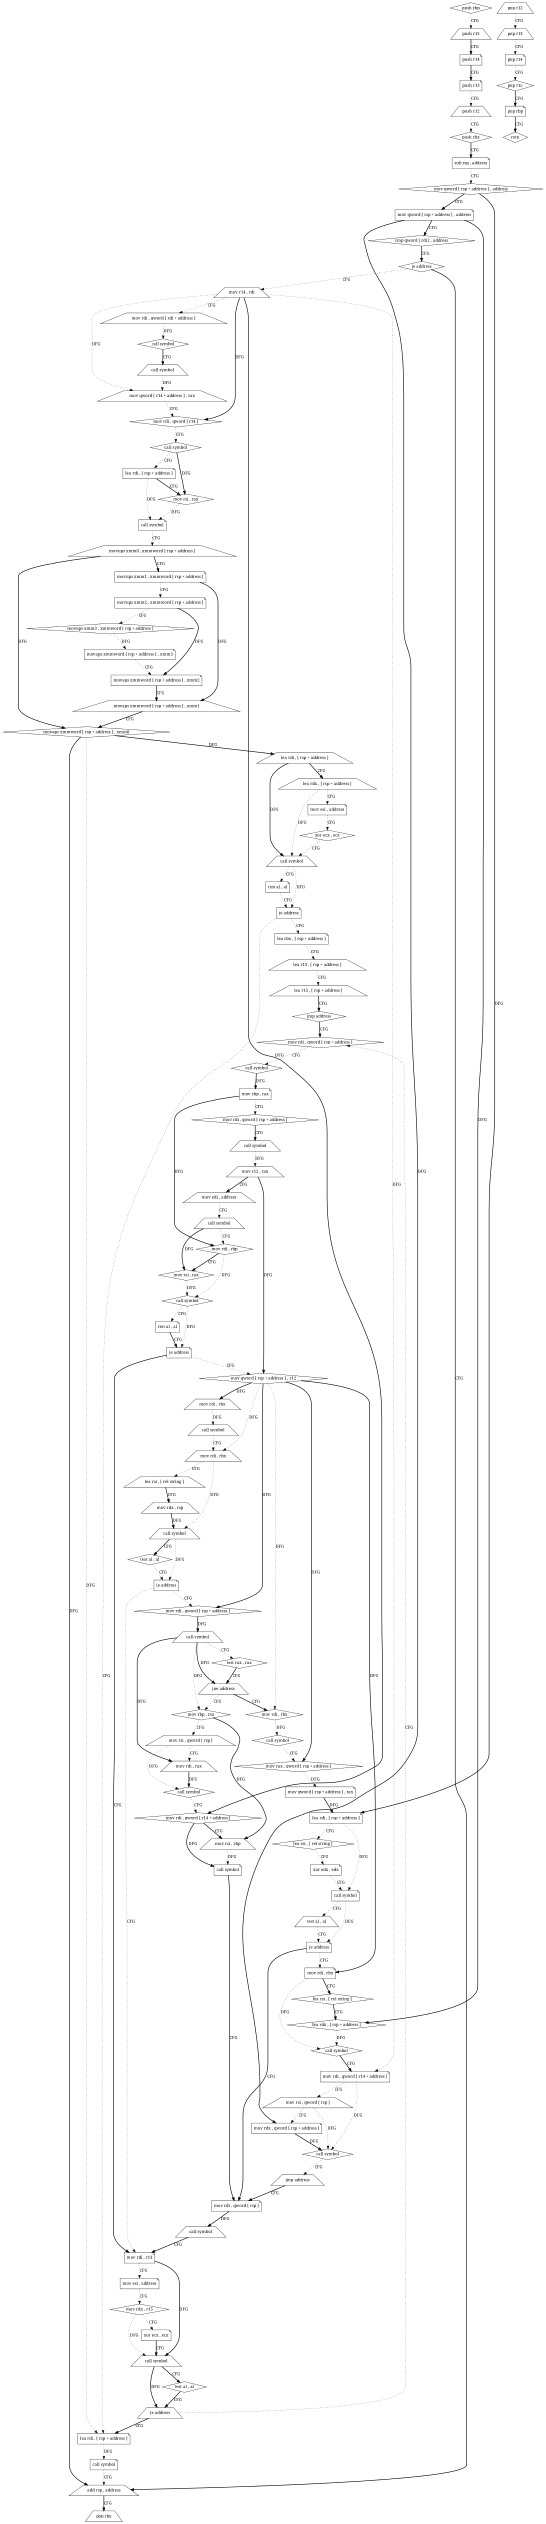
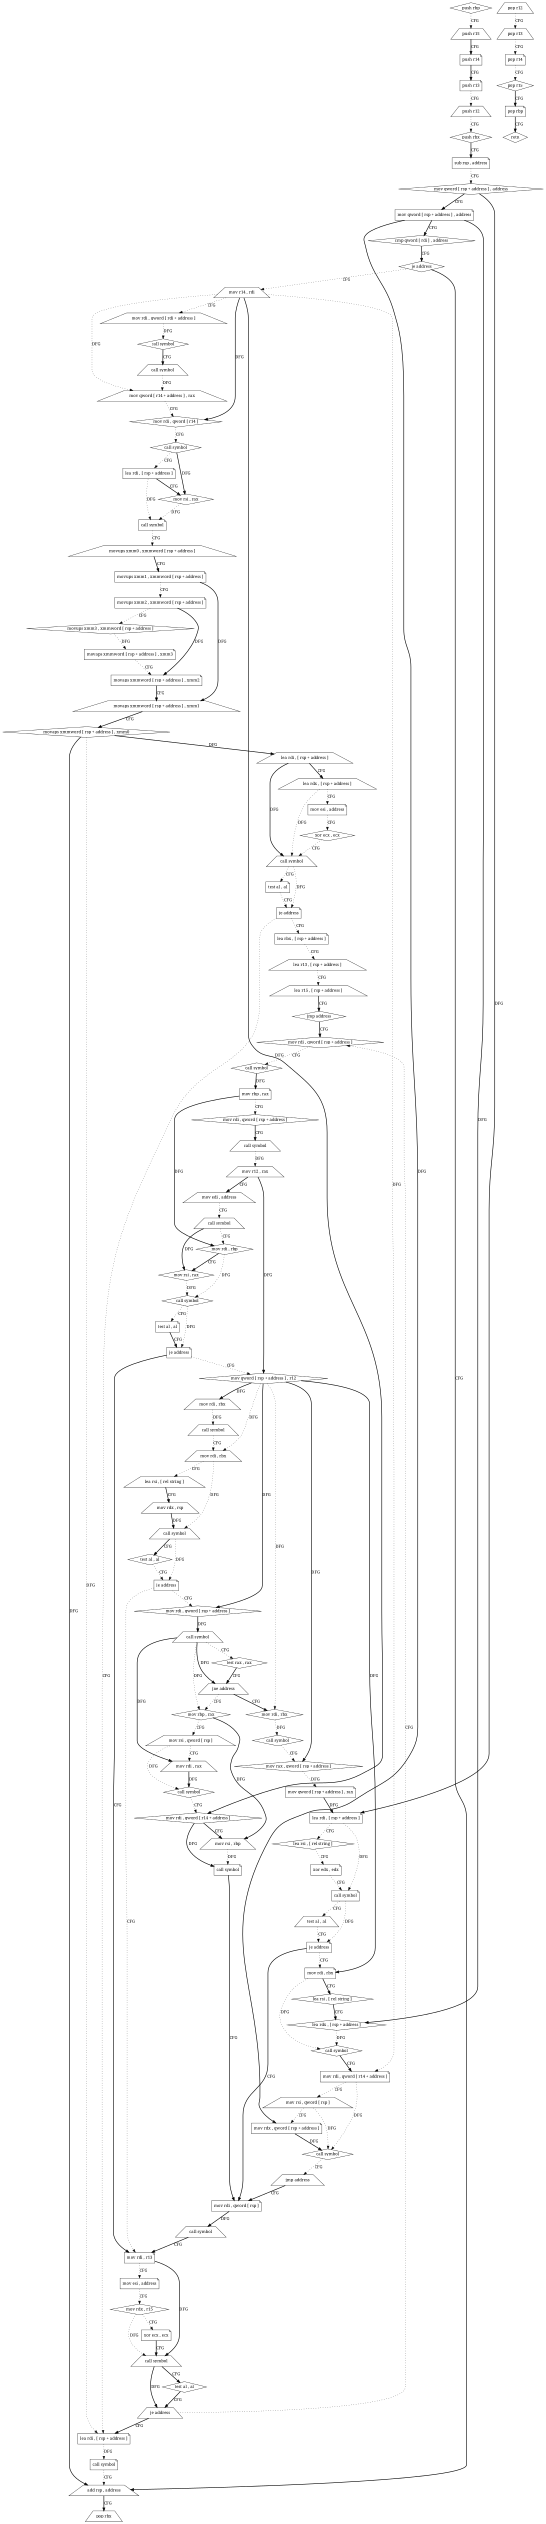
edge "movups xmm0 , xmmword [ rsp + address ]" -> "movaps xmmword [ rsp + address ] , xmm0": removed, label "DFG"
